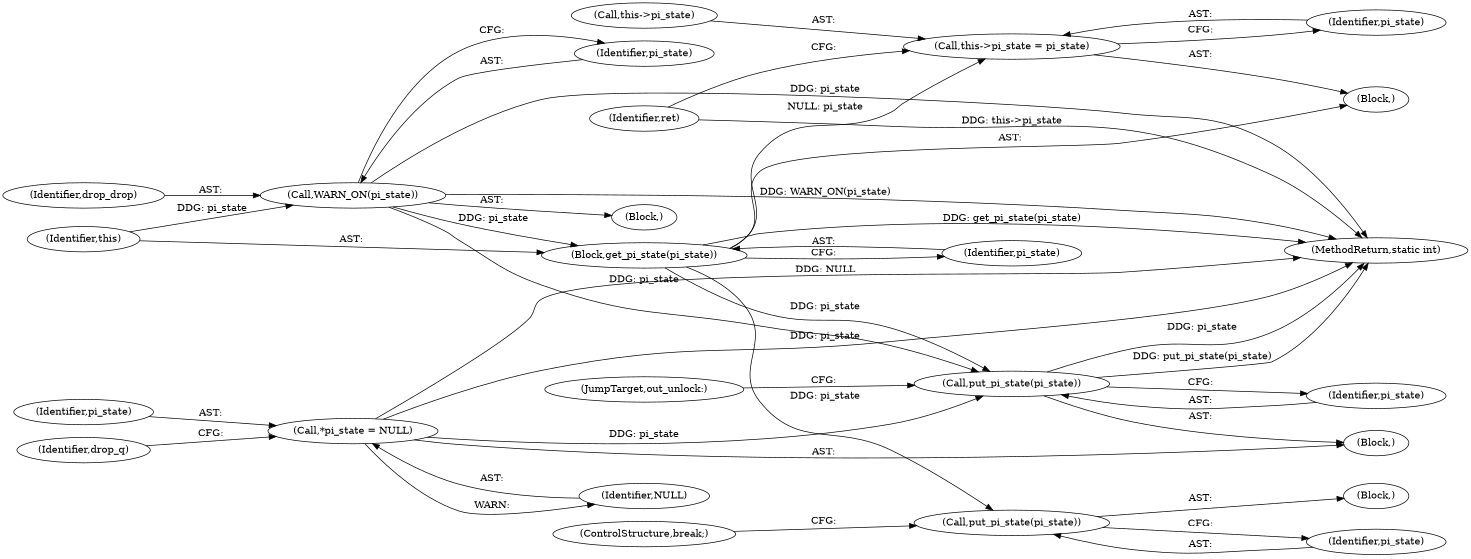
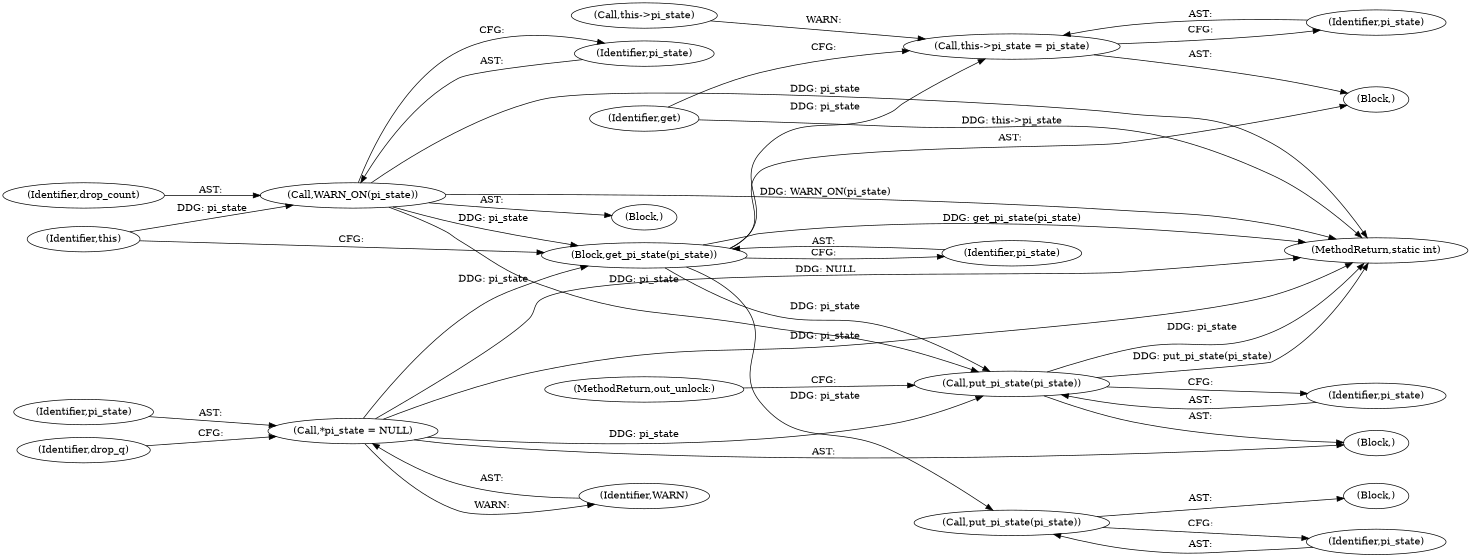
edge "(Call,this->pi_state)" -> "(Call,this->pi_state = pi_state)": label "AST: " -> "WARN: "
edge "(Block,get_pi_state(pi_state))" -> "(Call,this->pi_state = pi_state)": label "NULL: pi_state" -> "DDG: pi_state"
node "(Identifier,ret)": label "(Identifier,ret)" -> "(Identifier,get)"
node "(Identifier,drop_drop)": label "(Identifier,drop_drop)" -> "(Identifier,drop_count)"
edge "(Identifier,this)" -> "(Block,get_pi_state(pi_state))": label "AST: " -> "CFG: "
edge "(Call,*pi_state = NULL)" -> "(Block,get_pi_state(pi_state))": added, label "DDG: pi_state"
node "(JumpTarget,out_unlock:)": label "(JumpTarget,out_unlock:)" -> "(MethodReturn,out_unlock:)"
node "(Identifier,NULL)": label "(Identifier,NULL)" -> "(Identifier,WARN)"
node "(ControlStructure,break;)": removed
